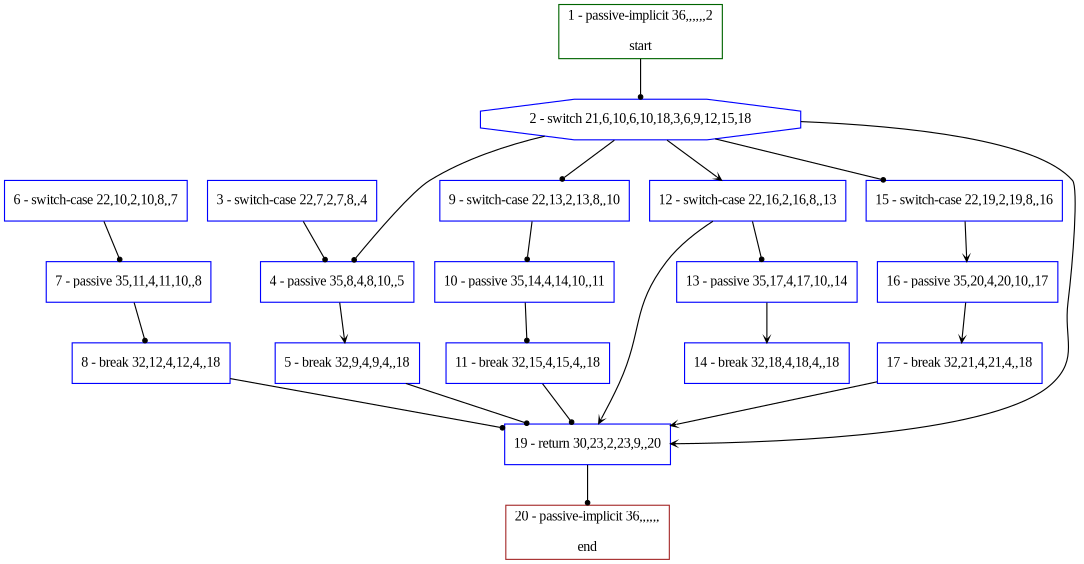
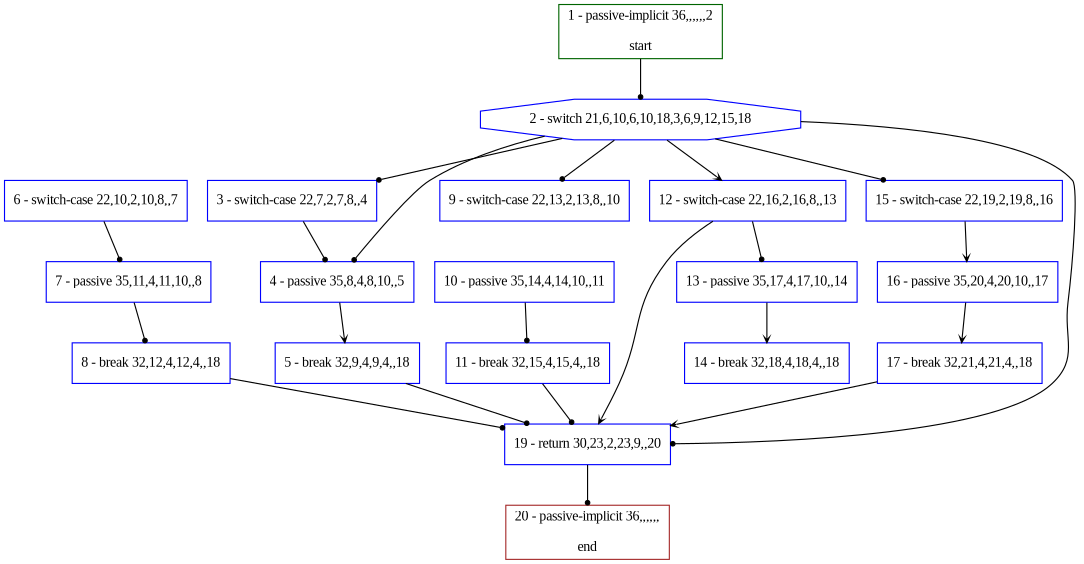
edge "2 - switch 21,6,10,6,10,18,3,6,9,12,15,18" -> "3 - switch-case 22,7,2,7,8,,4": added
edge "9 - switch-case 22,13,2,13,8,,10" -> "10 - passive 35,14,4,14,10,,11": removed
edge "2 - switch 21,6,10,6,10,18,3,6,9,12,15,18" -> "19 - return 30,23,2,23,9,,20": arrowhead vee -> dot
